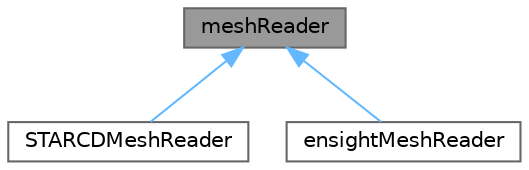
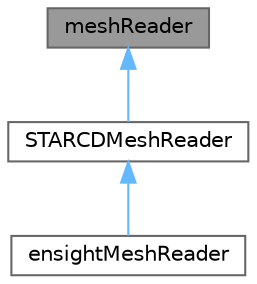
edge "ensightMeshReader" -> "meshReader": now "ensightMeshReader" -> "STARCDMeshReader"
